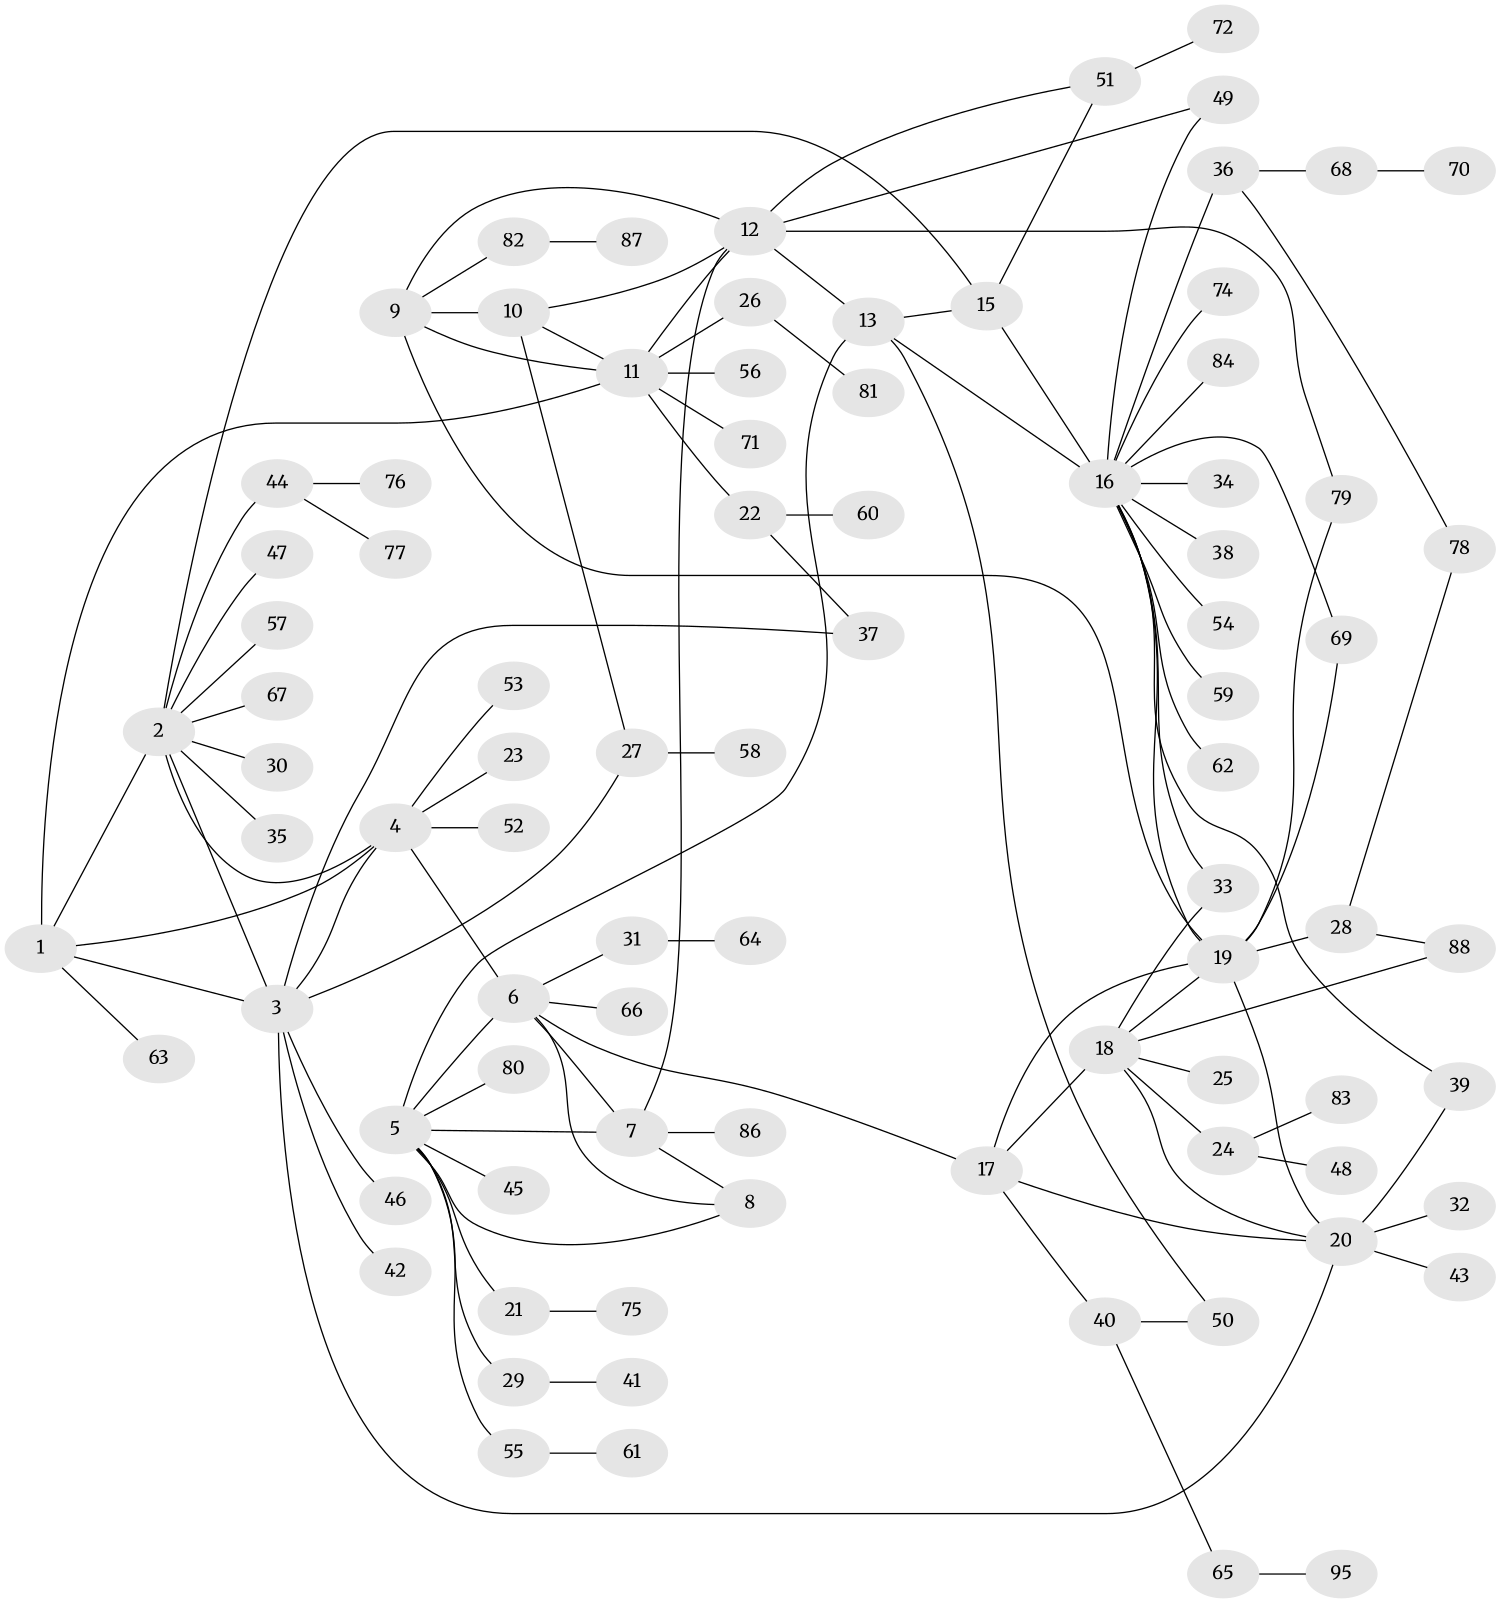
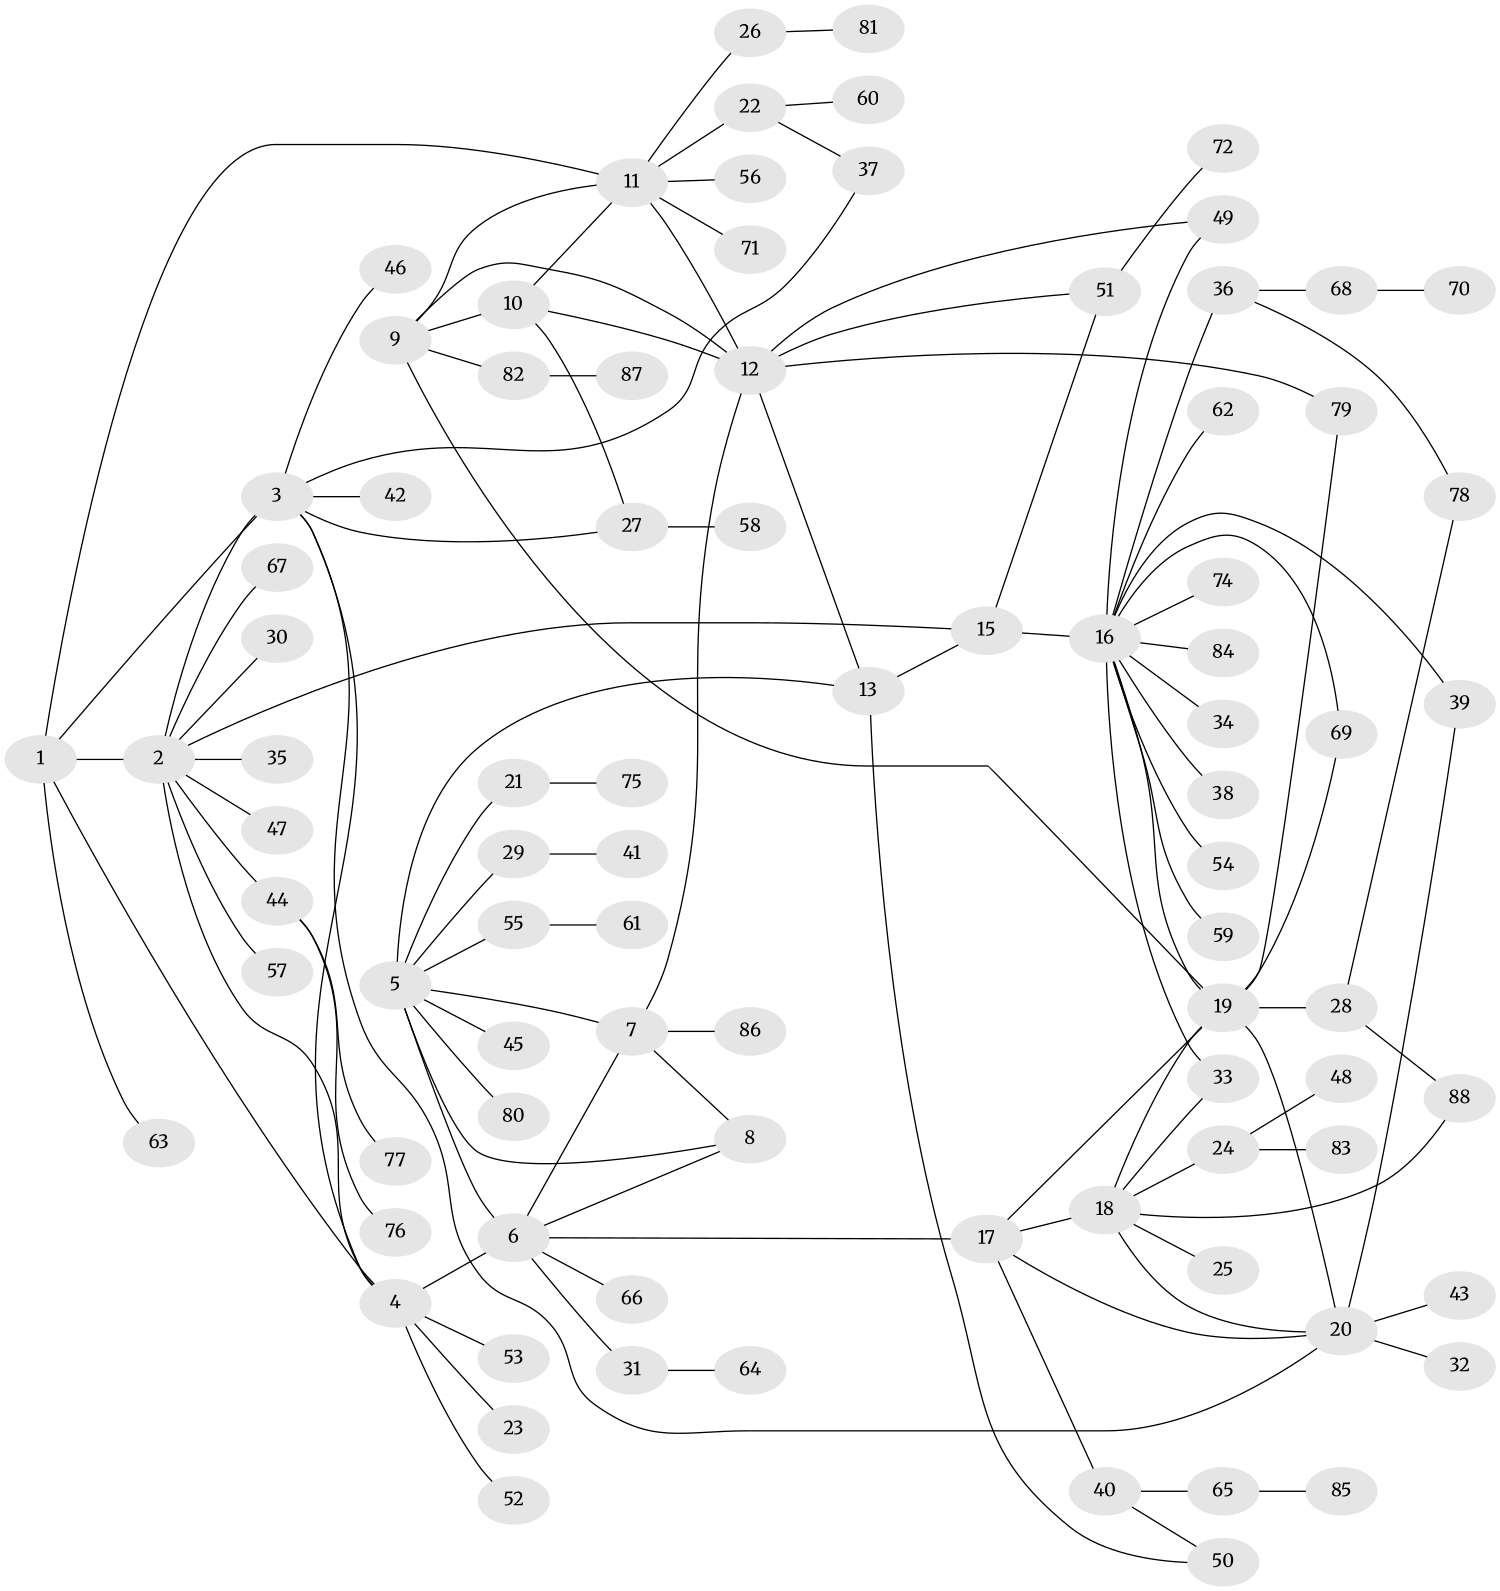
edge "13" -- "16": removed
node "95": label "95" -> "85"
